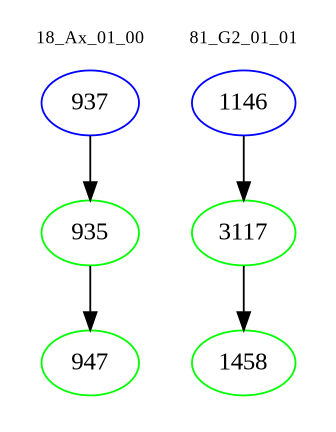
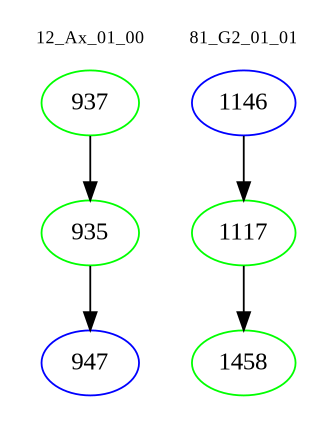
cluster "18_Ax_01_00": label "18_Ax_01_00" -> "12_Ax_01_00"
node "937": color blue -> green
node "3117": label "3117" -> "1117"
node "947": color green -> blue
